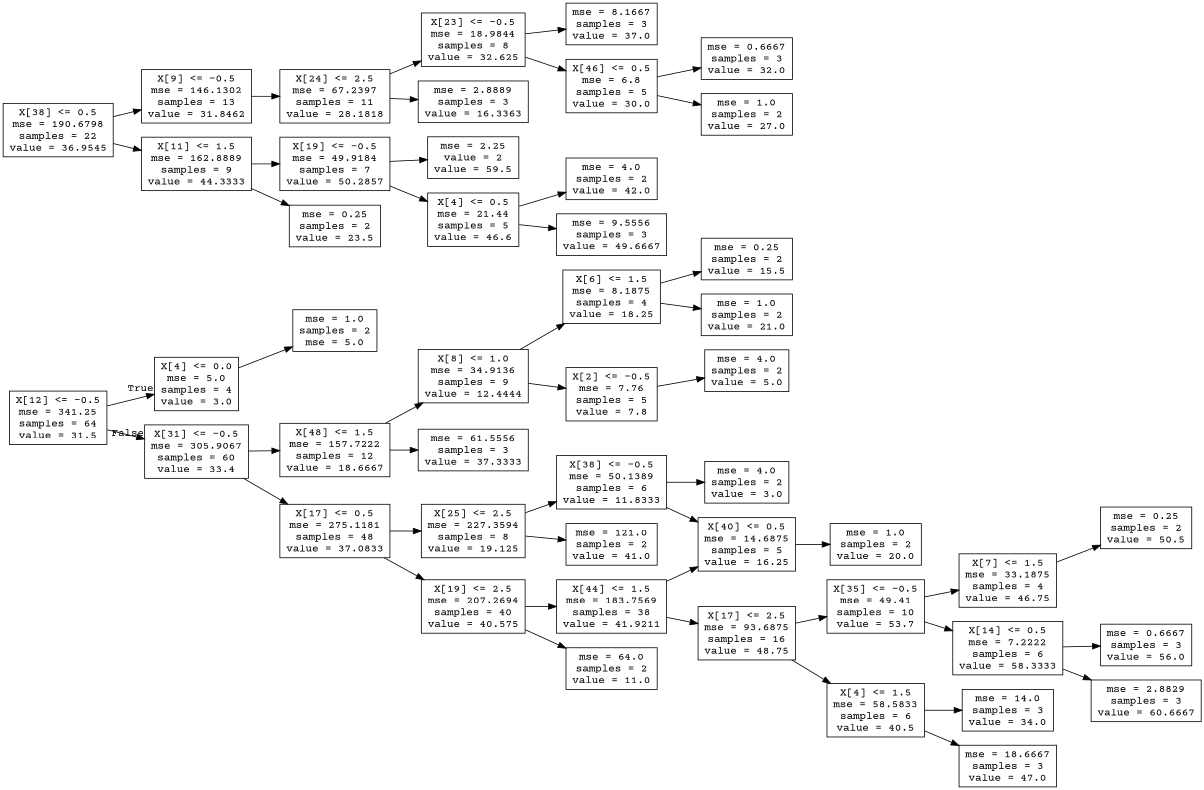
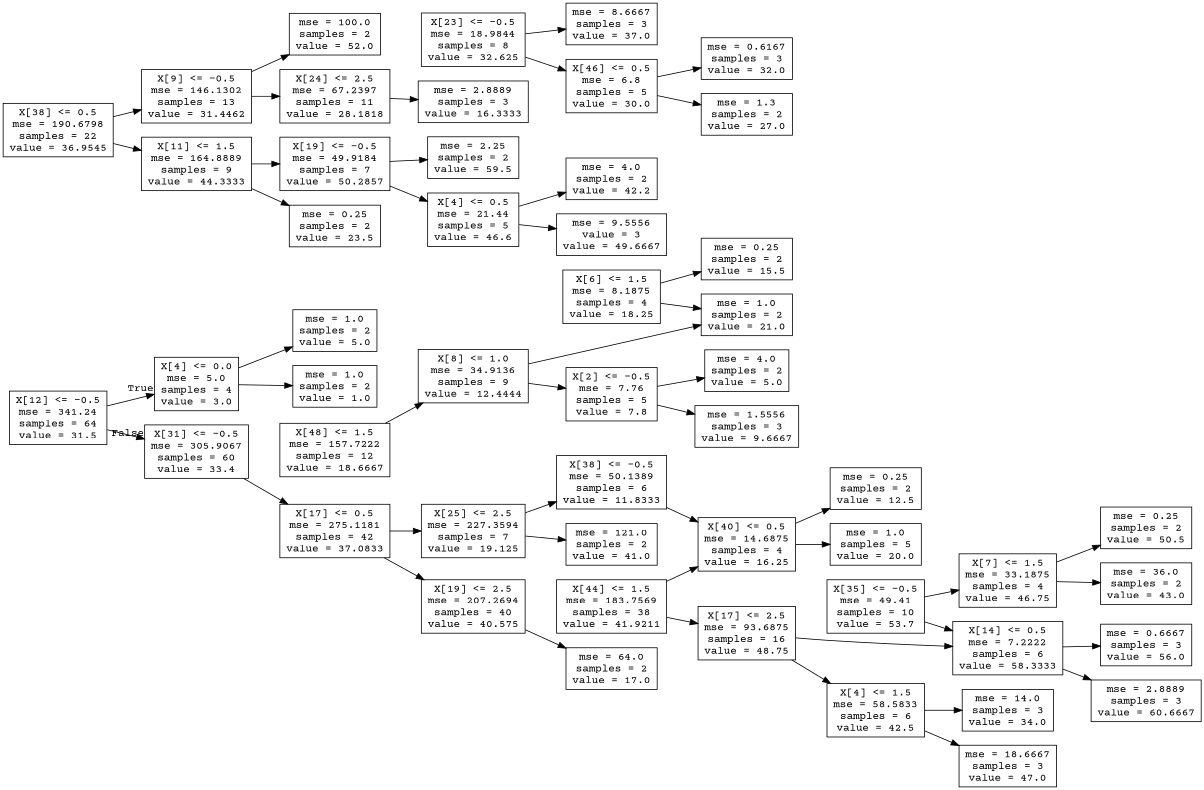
node "mse = 8.1667 samples = 3 value = 37.0": label "mse = 8.1667 samples = 3 value = 37.0" -> "mse = 8.6667 samples = 3 value = 37.0"
node "mse = 100.0 samples = 2 value = 52.0": added
node "mse = 0.6667 samples = 3 value = 32.0": label "mse = 0.6667 samples = 3 value = 32.0" -> "mse = 0.6167 samples = 3 value = 32.0"
edge "X[24] <= 2.5 mse = 67.2397 samples = 11 value = 28.1818" -> "X[23] <= -0.5 mse = 18.9844 samples = 8 value = 32.625": removed
node "X[9] <= -0.5 mse = 146.1302 samples = 13 value = 31.8462": label "X[9] <= -0.5 mse = 146.1302 samples = 13 value = 31.8462" -> "X[9] <= -0.5 mse = 146.1302 samples = 13 value = 31.4462"
node "mse = 2.8889 samples = 3 value = 16.3363": label "mse = 2.8889 samples = 3 value = 16.3363" -> "mse = 2.8889 samples = 3 value = 16.3333"
node "mse = 1.0 samples = 2 value = 27.0": label "mse = 1.0 samples = 2 value = 27.0" -> "mse = 1.3 samples = 2 value = 27.0"
node "mse = 2.25 value = 2 value = 59.5": label "mse = 2.25 value = 2 value = 59.5" -> "mse = 2.25 samples = 2 value = 59.5"
node "X[11] <= 1.5 mse = 162.8889 samples = 9 value = 44.3333": label "X[11] <= 1.5 mse = 162.8889 samples = 9 value = 44.3333" -> "X[11] <= 1.5 mse = 164.8889 samples = 9 value = 44.3333"
node "mse = 4.0 samples = 2 value = 42.0": label "mse = 4.0 samples = 2 value = 42.0" -> "mse = 4.0 samples = 2 value = 42.2"
node "mse = 9.5556 samples = 3 value = 49.6667": label "mse = 9.5556 samples = 3 value = 49.6667" -> "mse = 9.5556 value = 3 value = 49.6667"
node "mse = 1.0 samples = 2 mse = 5.0": label "mse = 1.0 samples = 2 mse = 5.0" -> "mse = 1.0 samples = 2 value = 5.0"
edge "X[8] <= 1.0 mse = 34.9136 samples = 9 value = 12.4444" -> "X[6] <= 1.5 mse = 8.1875 samples = 4 value = 18.25": now "X[8] <= 1.0 mse = 34.9136 samples = 9 value = 12.4444" -> "mse = 1.0 samples = 2 value = 21.0"
node "mse = 1.0 samples = 2 value = 1.0": added
node "X[12] <= -0.5 mse = 341.25 samples = 64 value = 31.5": label "X[12] <= -0.5 mse = 341.25 samples = 64 value = 31.5" -> "X[12] <= -0.5 mse = 341.24 samples = 64 value = 31.5"
node "mse = 1.5556 samples = 3 value = 9.6667": added
node "mse = 61.5556 samples = 3 value = 37.3333": removed
edge "X[31] <= -0.5 mse = 305.9067 samples = 60 value = 33.4" -> "X[48] <= 1.5 mse = 157.7222 samples = 12 value = 18.6667": removed
node "mse = 4.0 samples = 2 value = 3.0": removed
node "mse = 0.25 samples = 2 value = 12.5": added
node "X[17] <= 0.5 mse = 275.1181 samples = 48 value = 37.0833": label "X[17] <= 0.5 mse = 275.1181 samples = 48 value = 37.0833" -> "X[17] <= 0.5 mse = 275.1181 samples = 42 value = 37.0833"
node "X[25] <= 2.5 mse = 227.3594 samples = 8 value = 19.125": label "X[25] <= 2.5 mse = 227.3594 samples = 8 value = 19.125" -> "X[25] <= 2.5 mse = 227.3594 samples = 7 value = 19.125"
node "X[40] <= 0.5 mse = 14.6875 samples = 5 value = 16.25": label "X[40] <= 0.5 mse = 14.6875 samples = 5 value = 16.25" -> "X[40] <= 0.5 mse = 14.6875 samples = 4 value = 16.25"
node "mse = 1.0 samples = 2 value = 20.0": label "mse = 1.0 samples = 2 value = 20.0" -> "mse = 1.0 samples = 5 value = 20.0"
node "mse = 36.0 samples = 2 value = 43.0": added
edge "X[19] <= 2.5 mse = 207.2694 samples = 40 value = 40.575" -> "X[44] <= 1.5 mse = 183.7569 samples = 38 value = 41.9211": removed
edge "X[17] <= 2.5 mse = 93.6875 samples = 16 value = 48.75" -> "X[35] <= -0.5 mse = 49.41 samples = 10 value = 53.7": now "X[17] <= 2.5 mse = 93.6875 samples = 16 value = 48.75" -> "X[14] <= 0.5 mse = 7.2222 samples = 6 value = 58.3333"
node "mse = 64.0 samples = 2 value = 11.0": label "mse = 64.0 samples = 2 value = 11.0" -> "mse = 64.0 samples = 2 value = 17.0"
node "mse = 2.8829 samples = 3 value = 60.6667": label "mse = 2.8829 samples = 3 value = 60.6667" -> "mse = 2.8889 samples = 3 value = 60.6667"
node "X[4] <= 1.5 mse = 58.5833 samples = 6 value = 40.5": label "X[4] <= 1.5 mse = 58.5833 samples = 6 value = 40.5" -> "X[4] <= 1.5 mse = 58.5833 samples = 6 value = 42.5"
